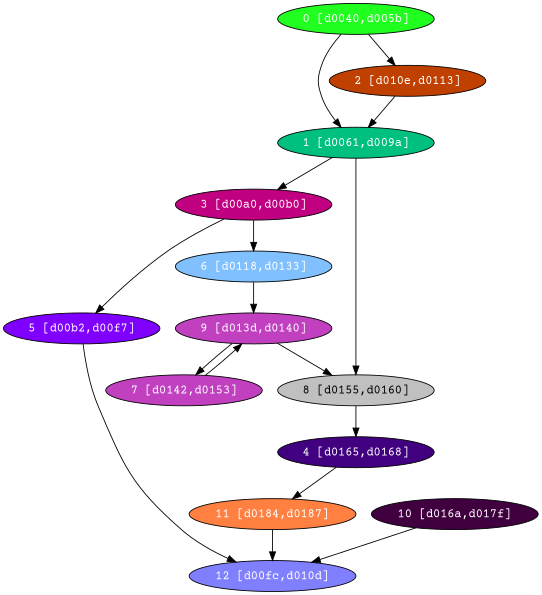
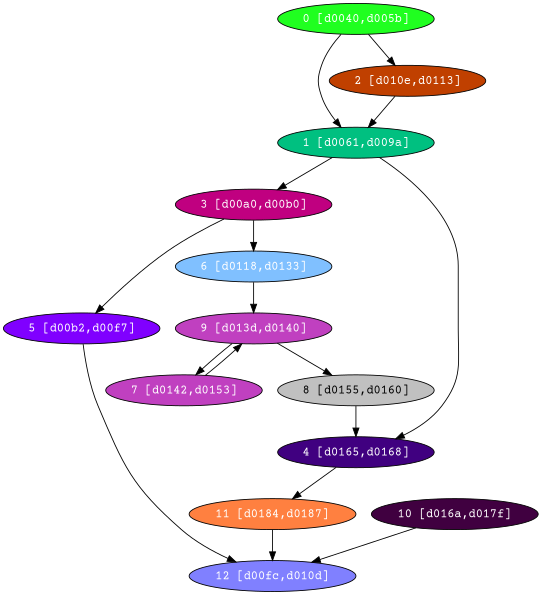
edge "1 [d0061,d009a]" -> "8 [d0155,d0160]": now "1 [d0061,d009a]" -> "4 [d0165,d0168]"
